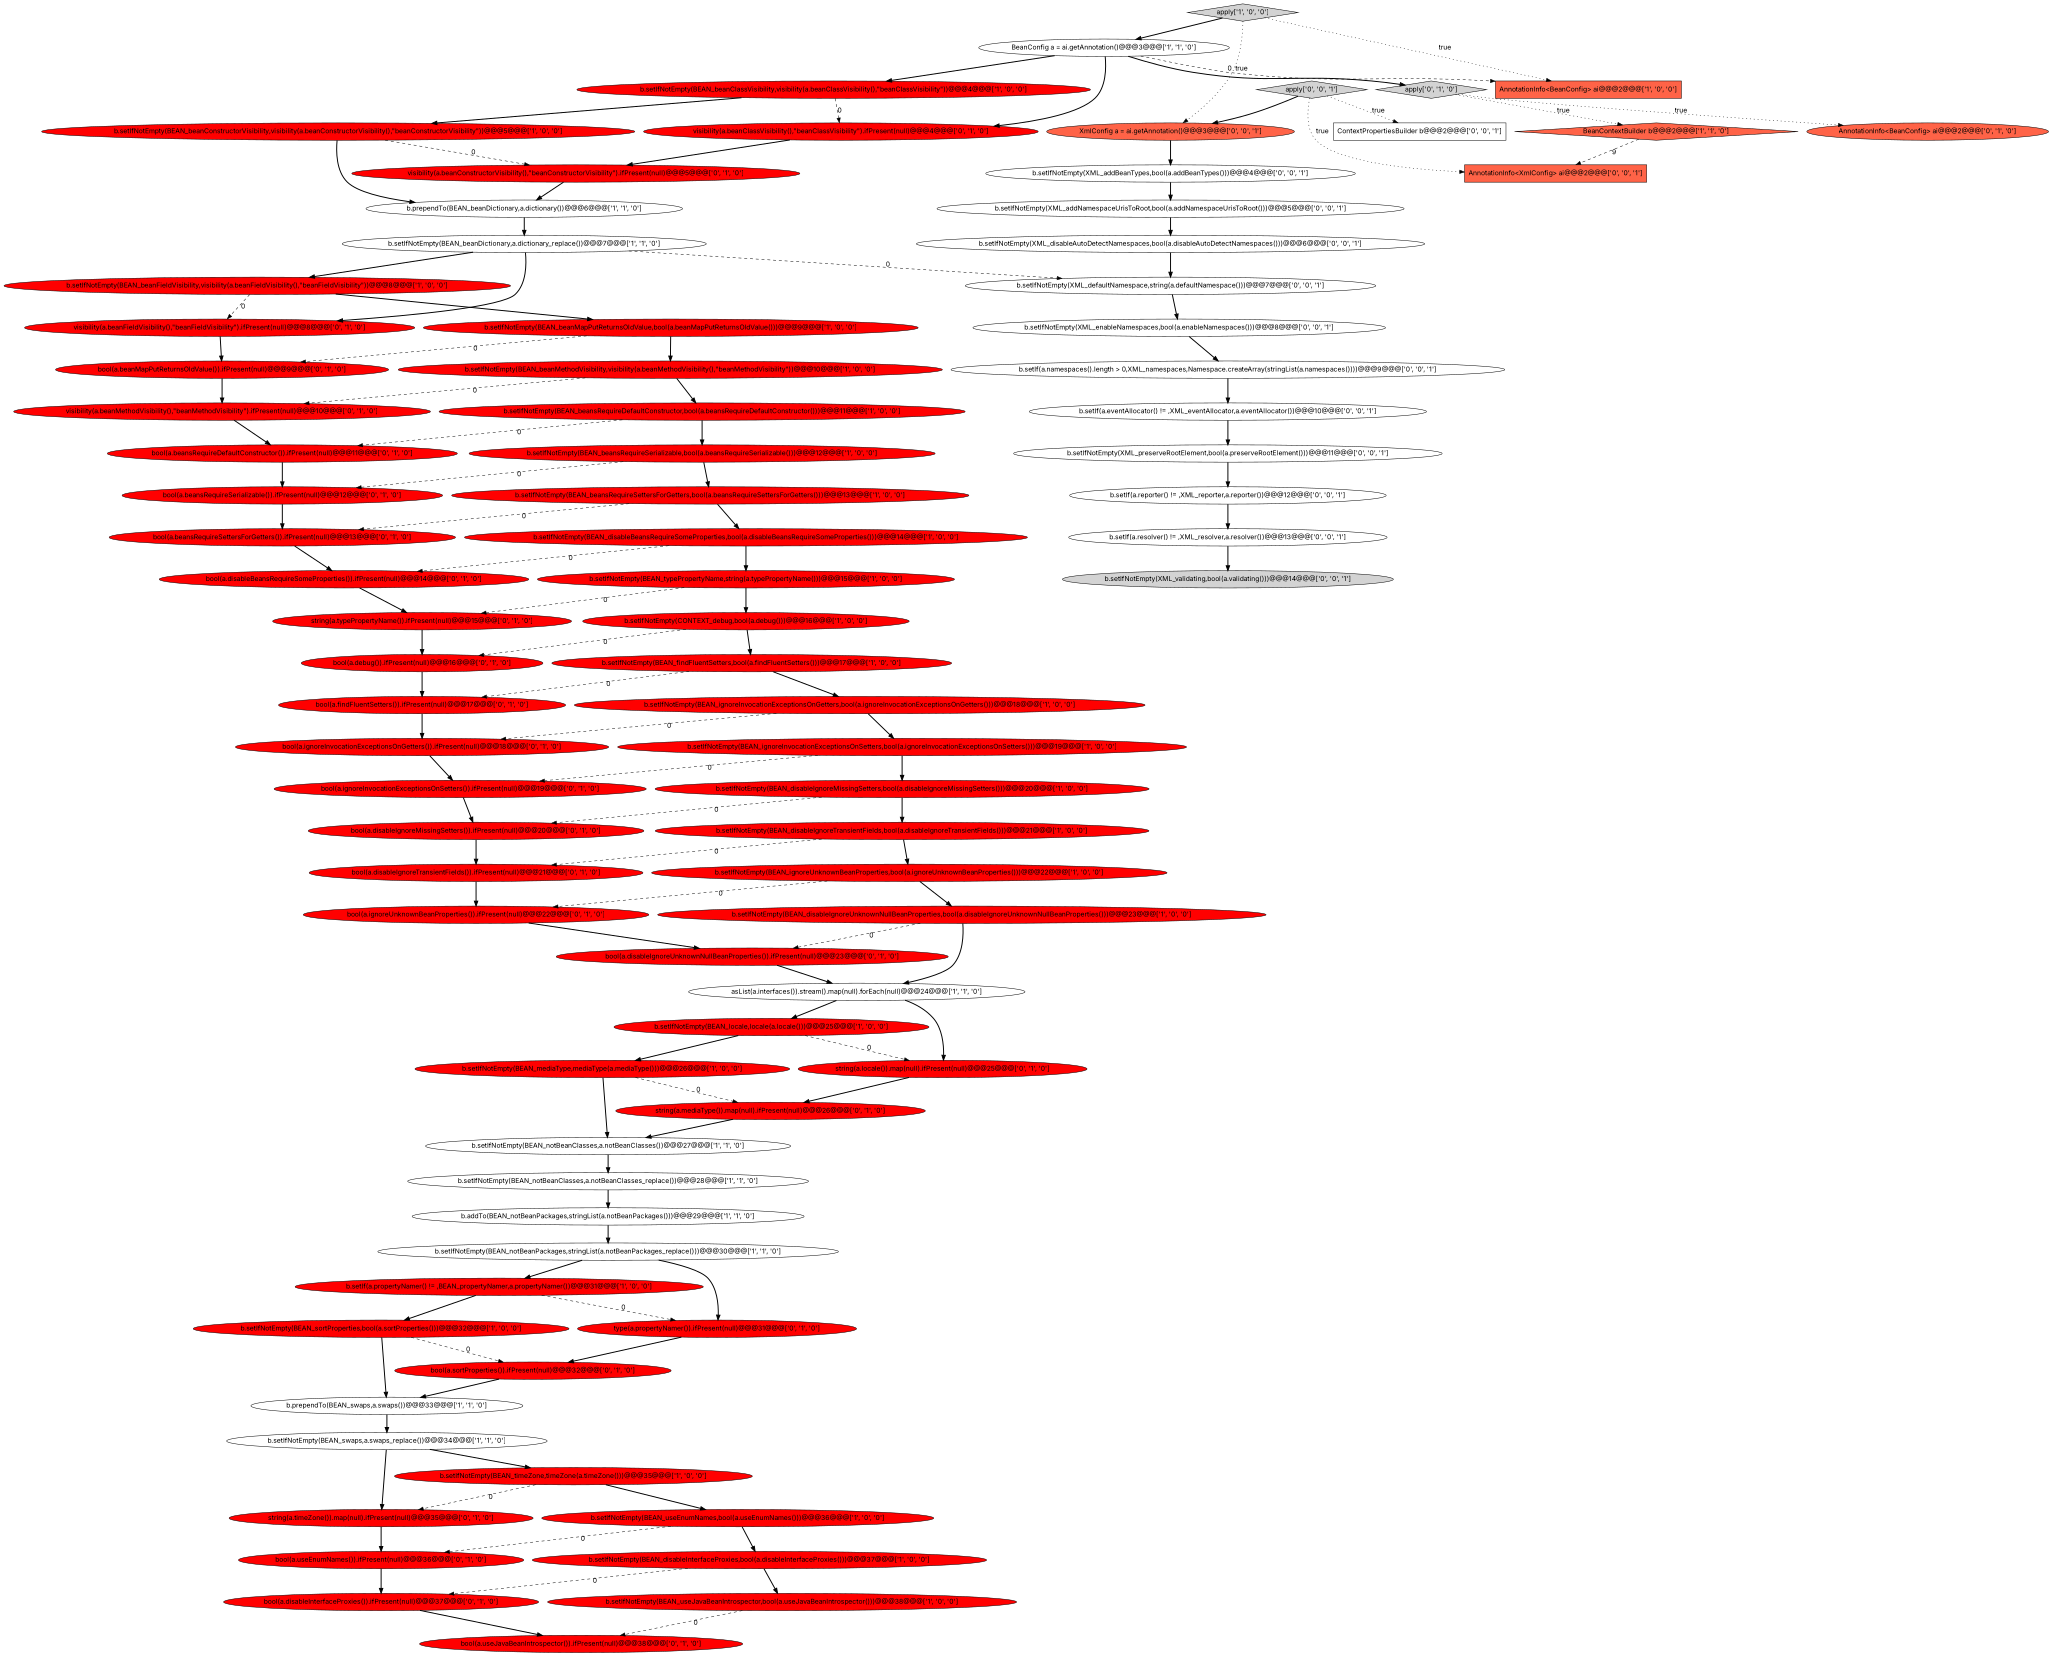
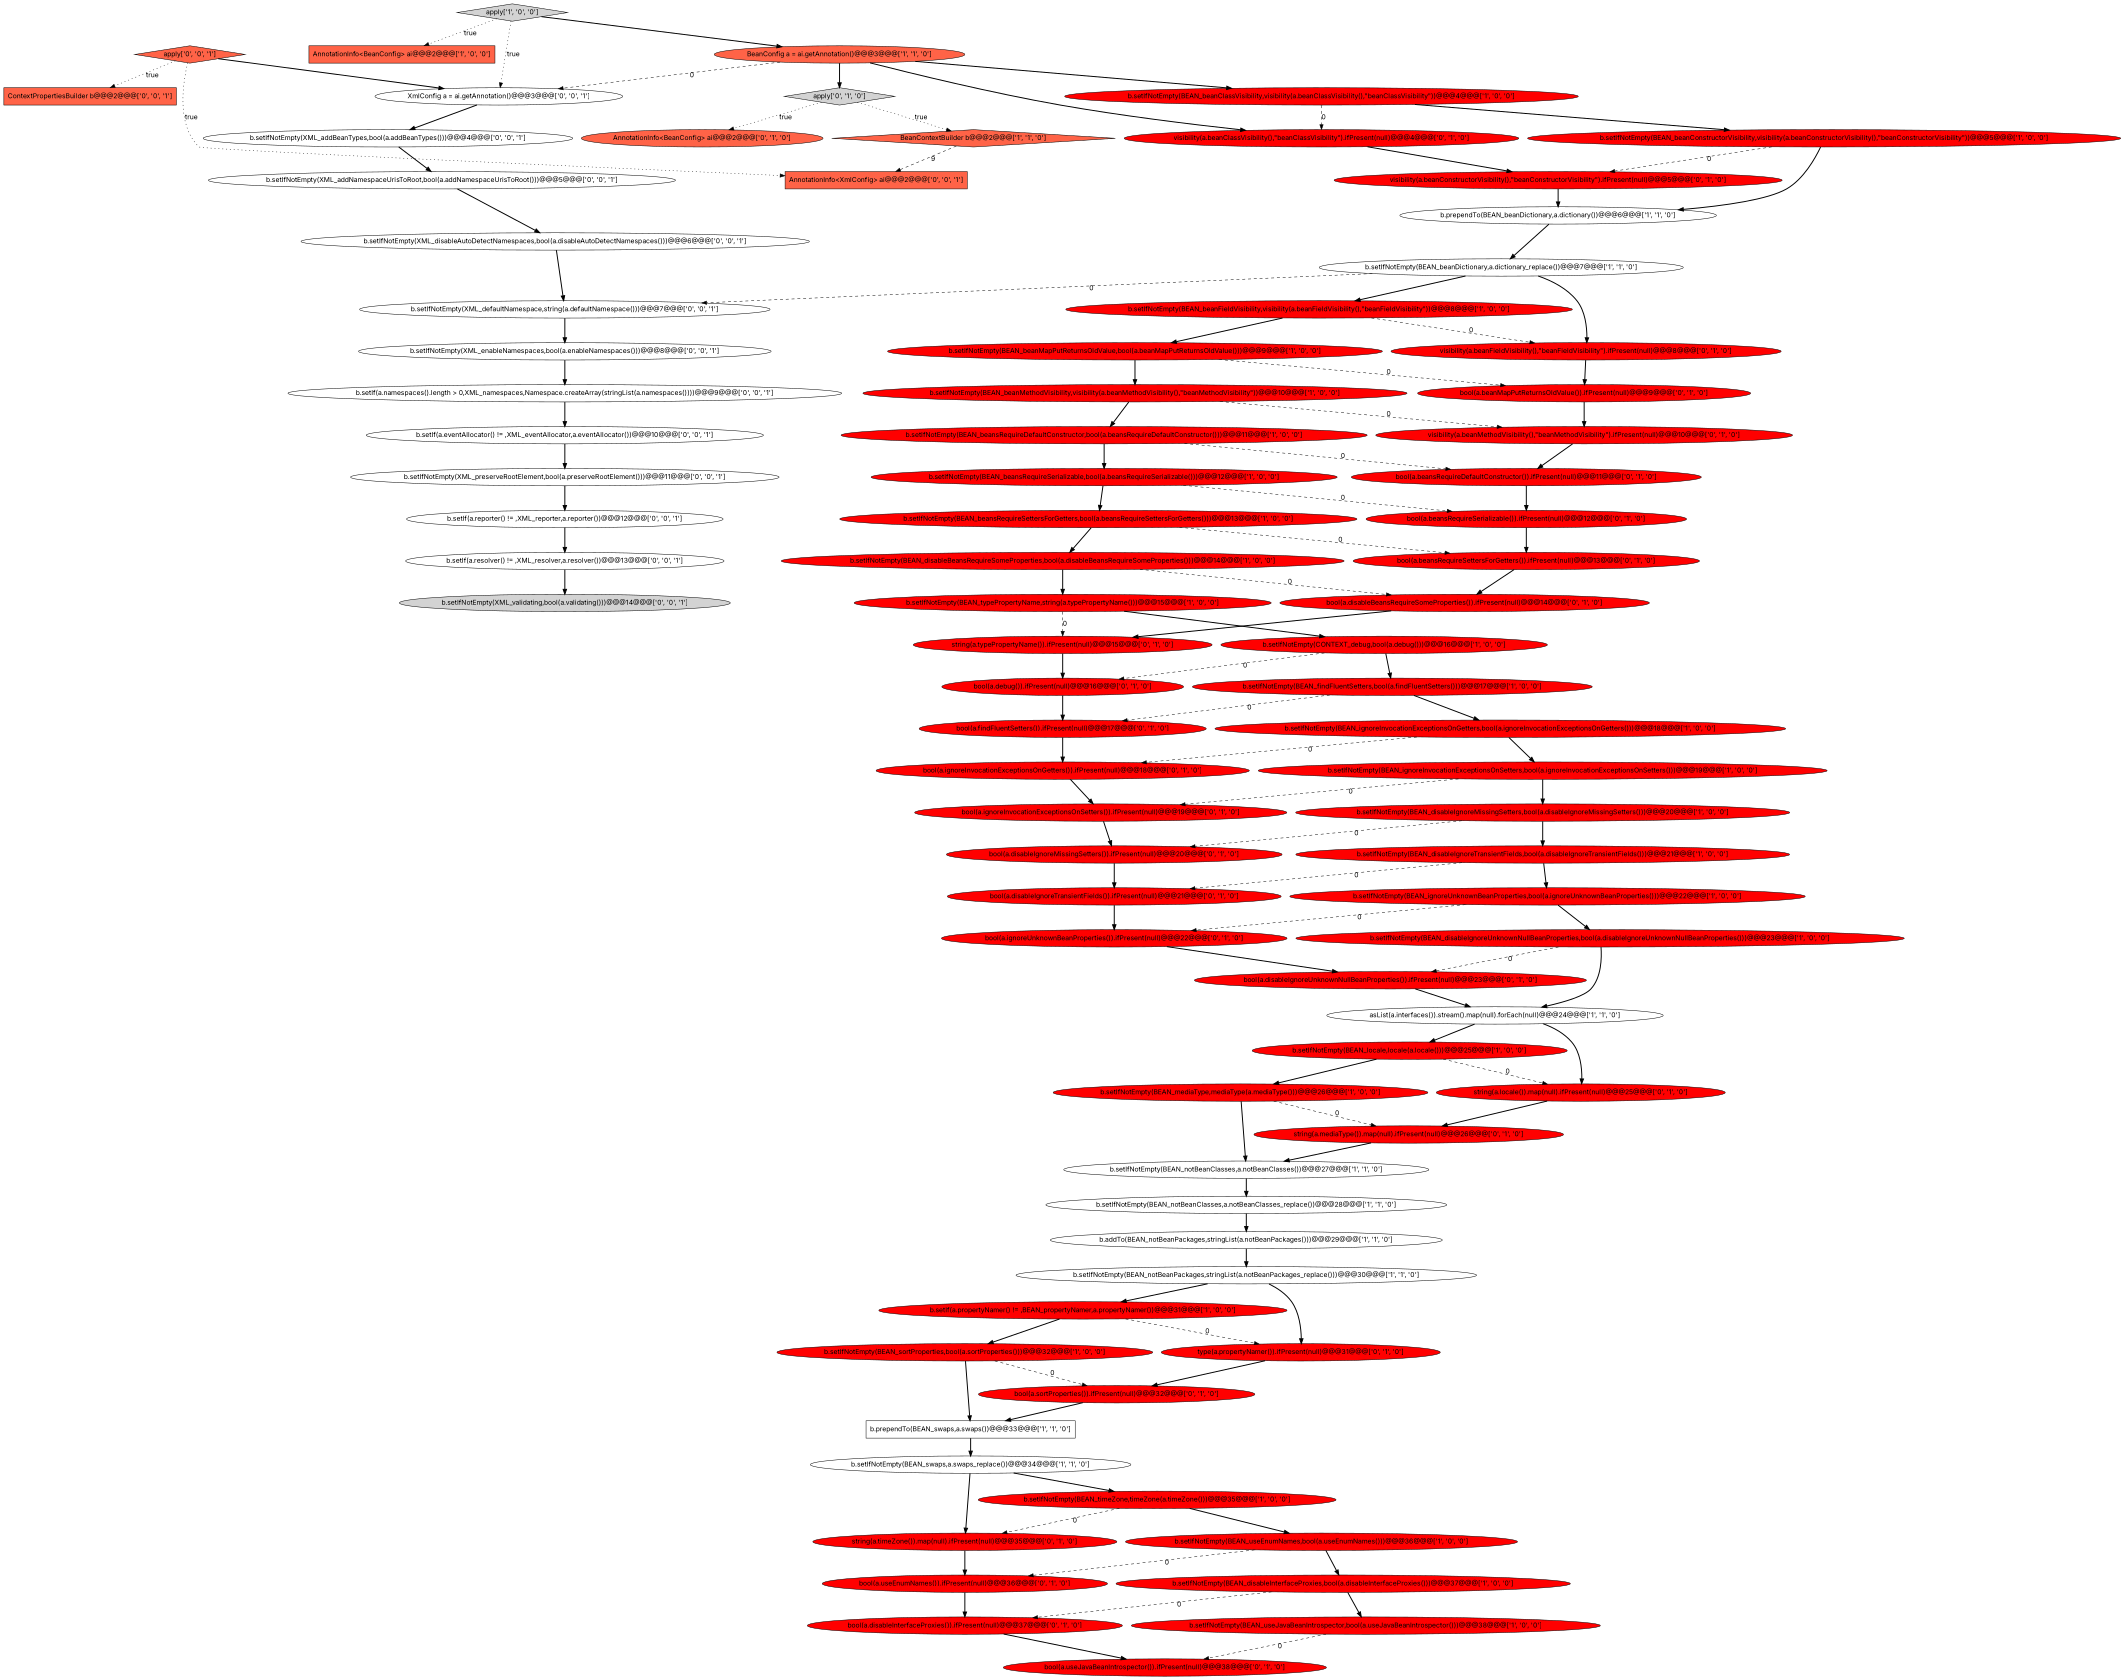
node "BeanConfig a = ai.getAnnotation()@@@3@@@['1', '1', '0']": fillcolor white -> tomato
edge "BeanConfig a = ai.getAnnotation()@@@3@@@['1', '1', '0']" -> "AnnotationInfo<BeanConfig> ai@@@2@@@['1', '0', '0']": now "BeanConfig a = ai.getAnnotation()@@@3@@@['1', '1', '0']" -> "XmlConfig a = ai.getAnnotation()@@@3@@@['0', '0', '1']"
node "apply['0', '0', '1']": fillcolor lightgray -> tomato
node "XmlConfig a = ai.getAnnotation()@@@3@@@['0', '0', '1']": fillcolor tomato -> white
node "ContextPropertiesBuilder b@@@2@@@['0', '0', '1']": fillcolor white -> tomato
node "b.prependTo(BEAN_swaps,a.swaps())@@@33@@@['1', '1', '0']": shape ellipse -> box
